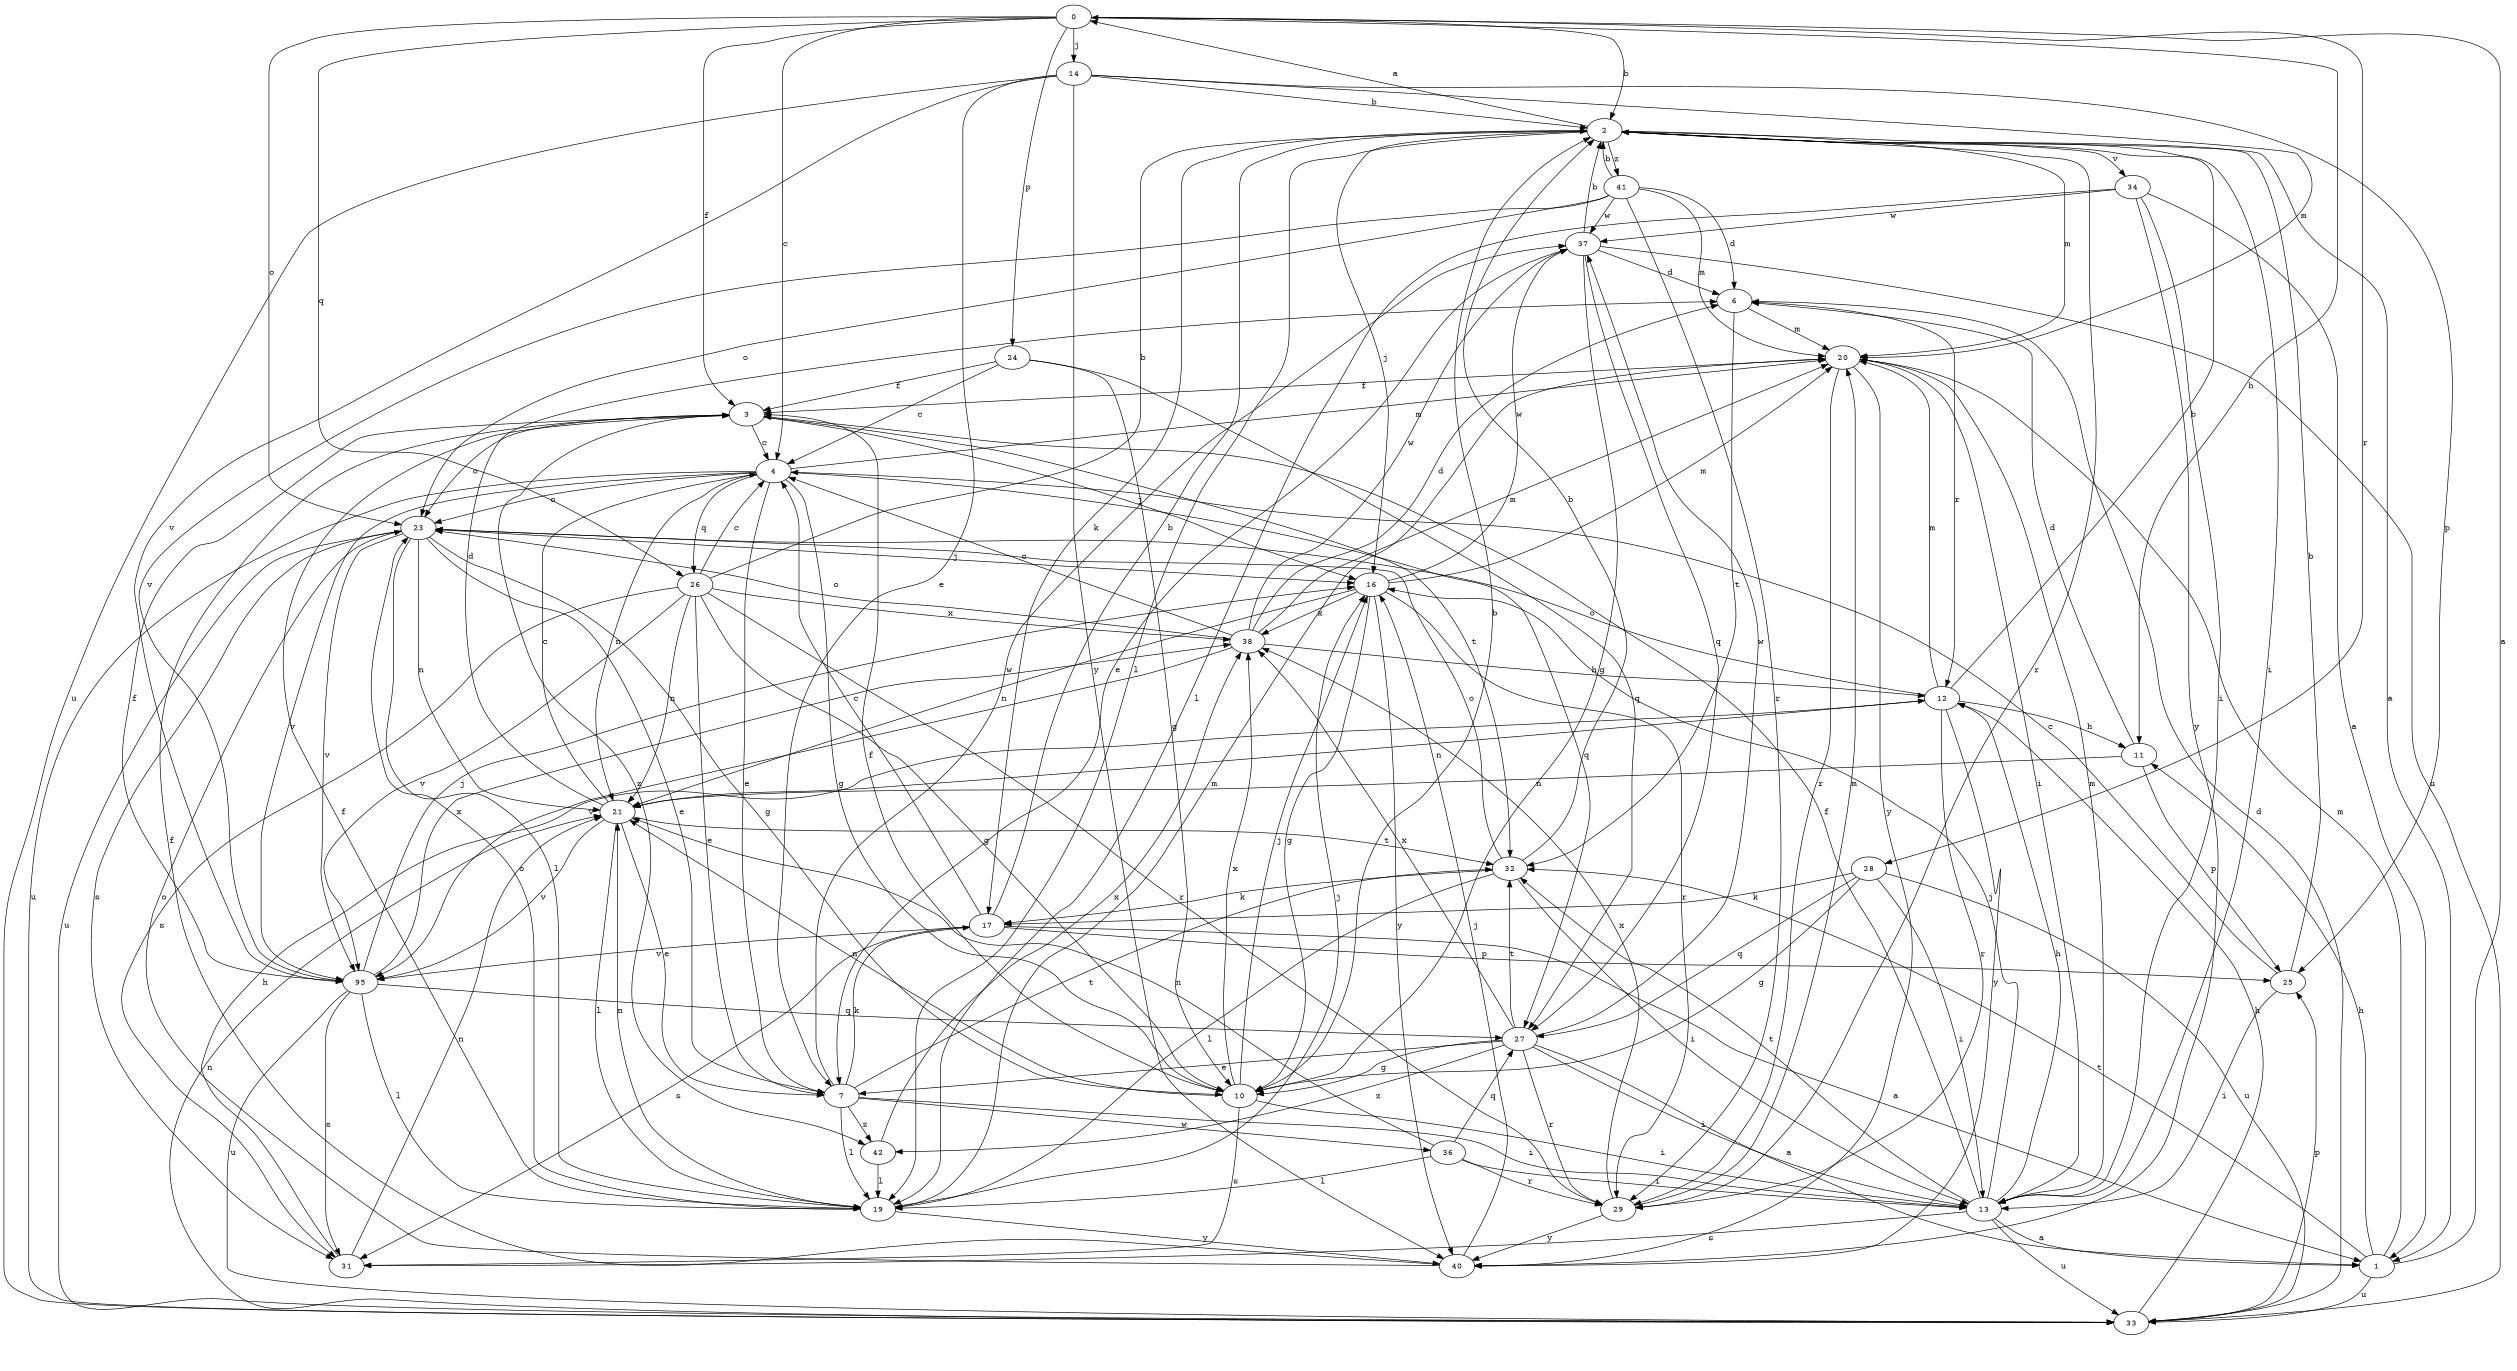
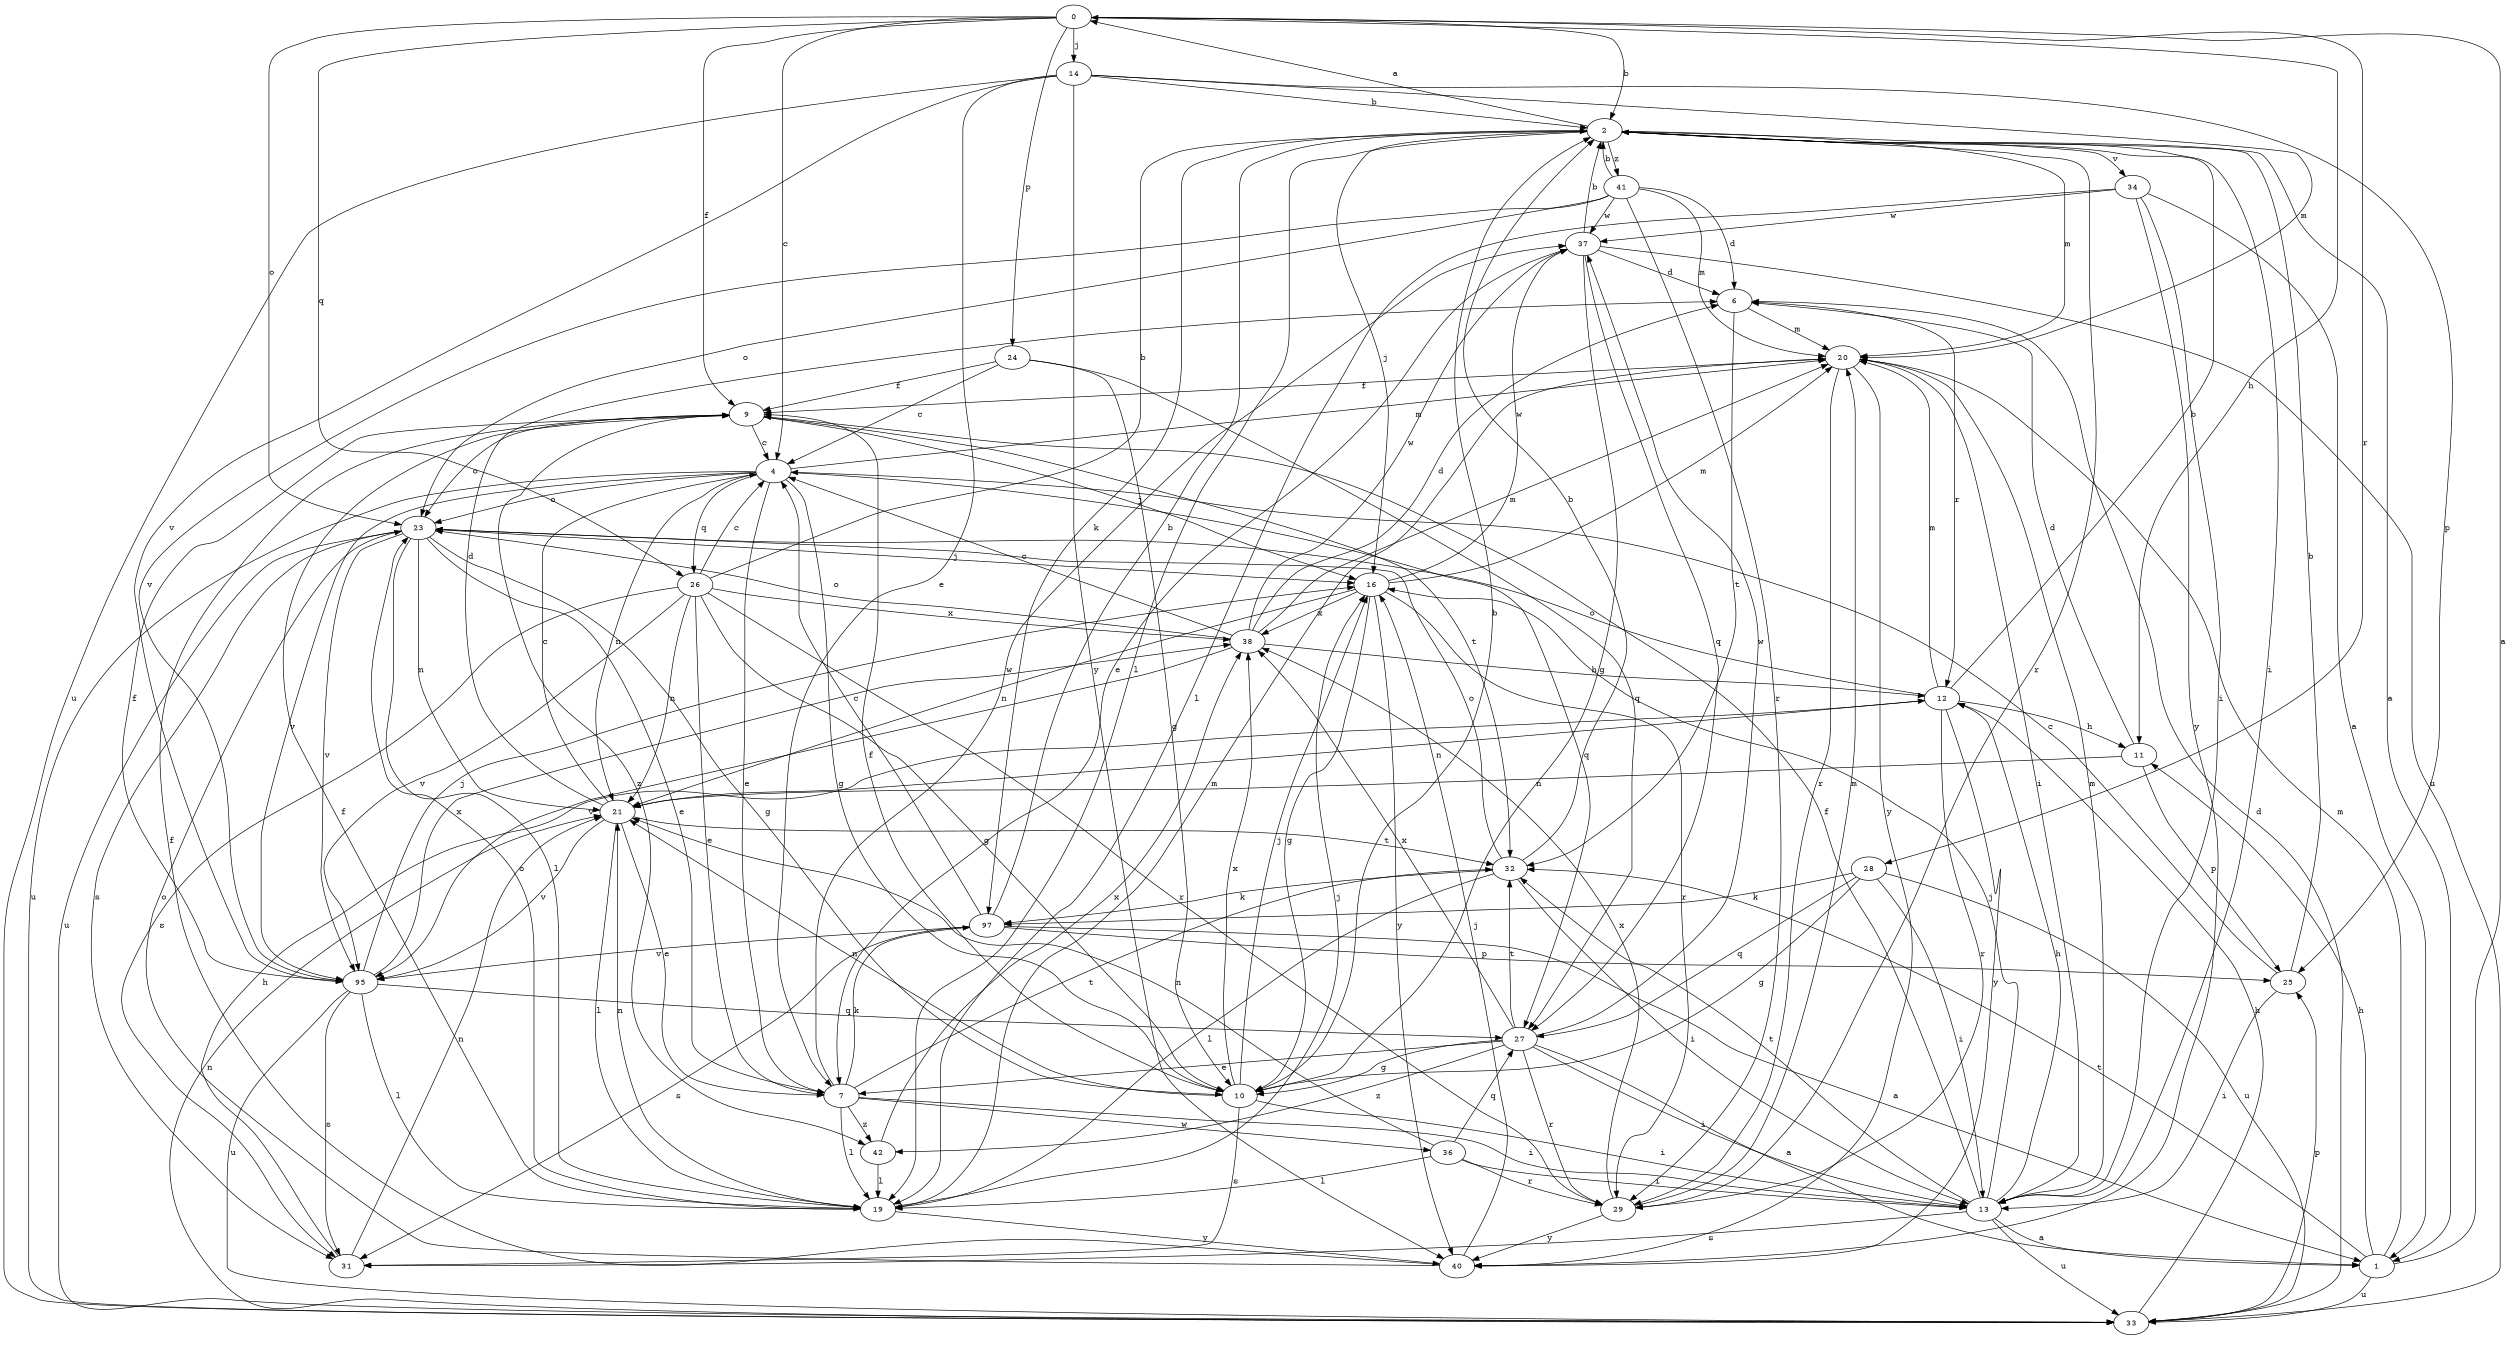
node "3": label "3" -> "9"
node "17": label "17" -> "97"
